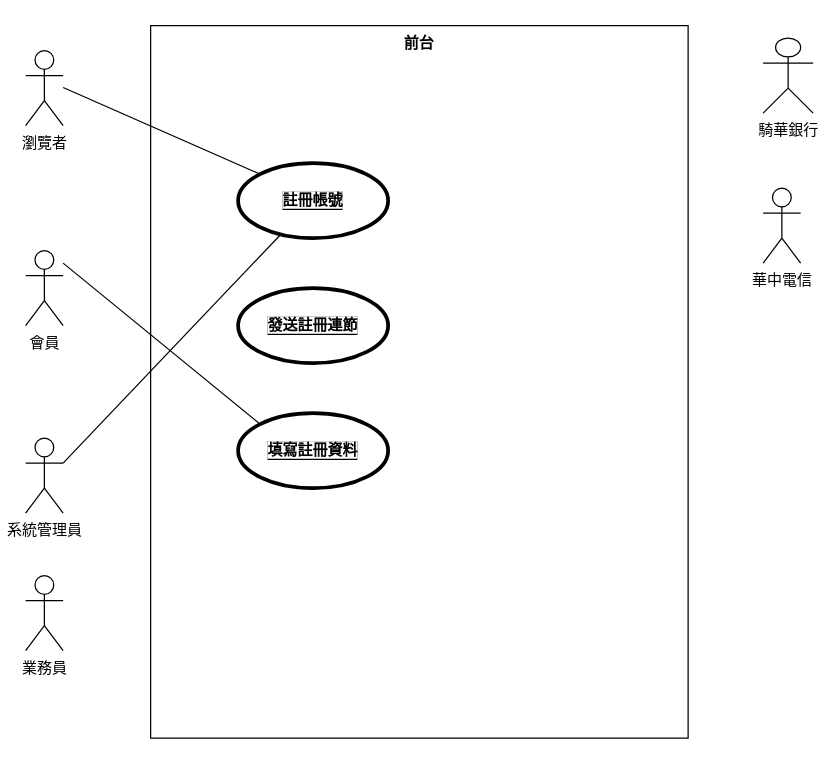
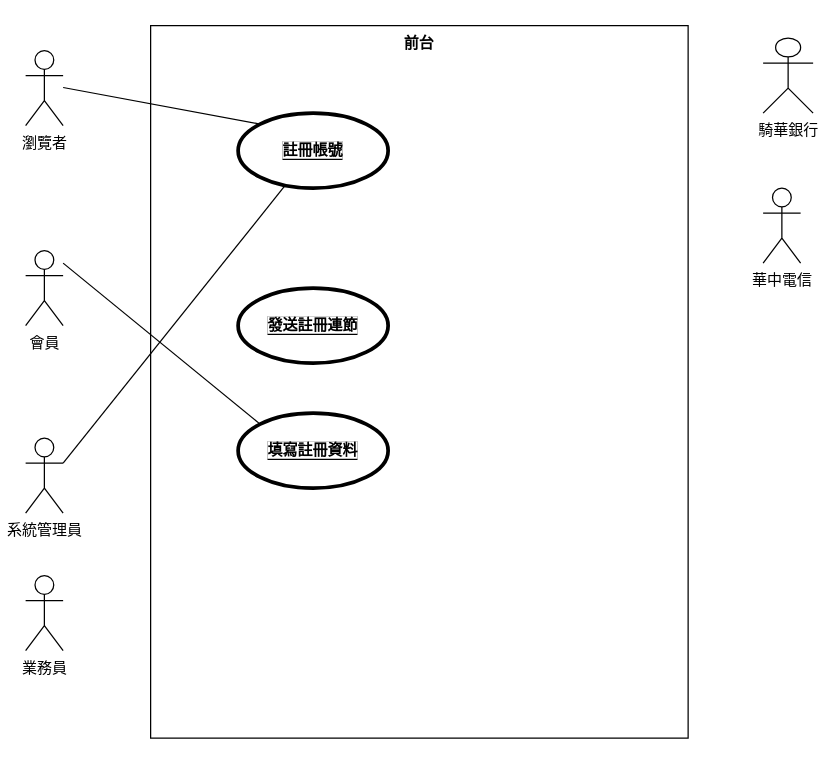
node "註冊帳號": moved (313, 201) -> (313, 151)
